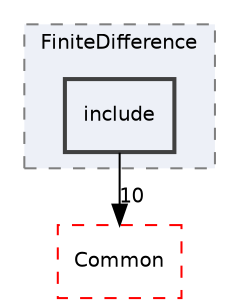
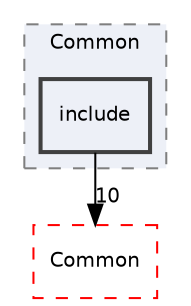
cluster "FiniteDifference": label "FiniteDifference" -> "Common"
